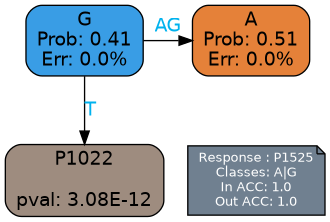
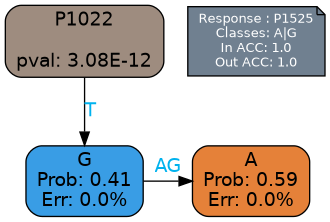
node "A Prob: 0.51 Err: 0.0%": label "A Prob: 0.51 Err: 0.0%" -> "A Prob: 0.59 Err: 0.0%"
edge "G Prob: 0.41 Err: 0.0%" -> "P1022 pval: 3.08E-12": reversed
